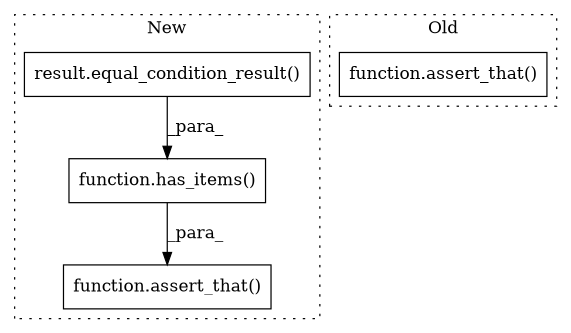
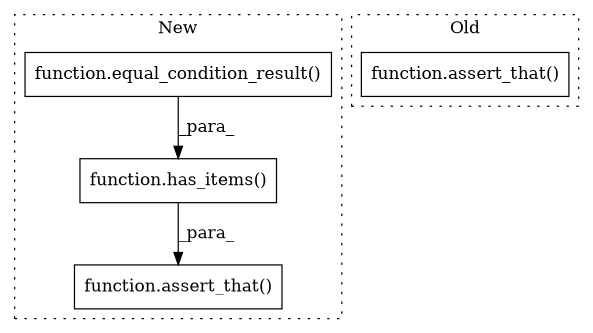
node "result.equal_condition_result()": label "result.equal_condition_result()" -> "function.equal_condition_result()"
